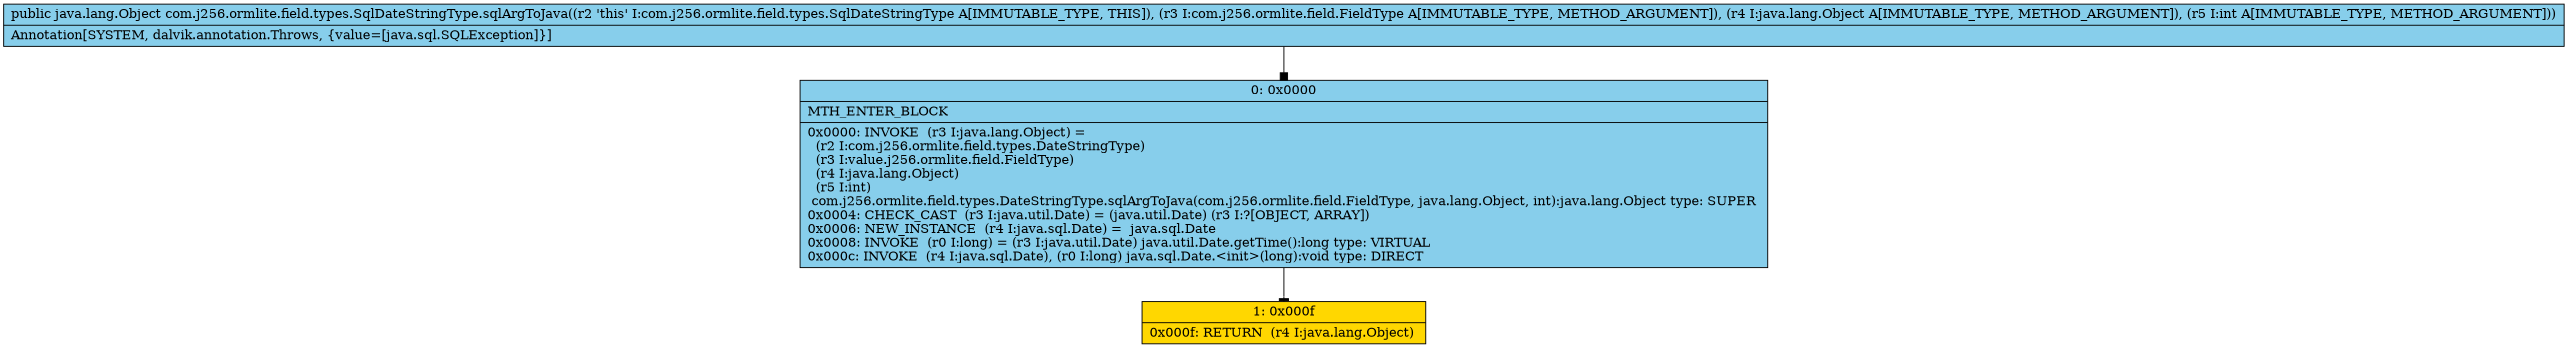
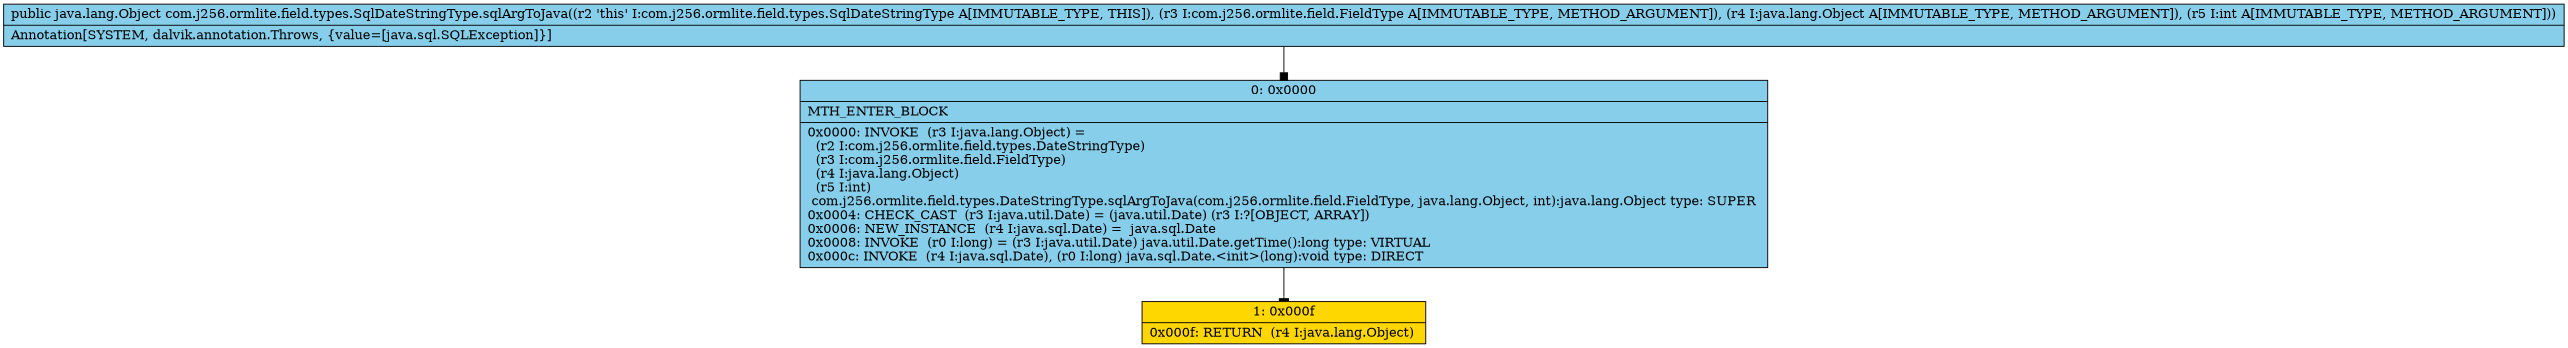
node "0: 0x0000": text "(r3 I:value.j256.ormlite.field.FieldType)" -> "(r3 I:com.j256.ormlite.field.FieldType)"
